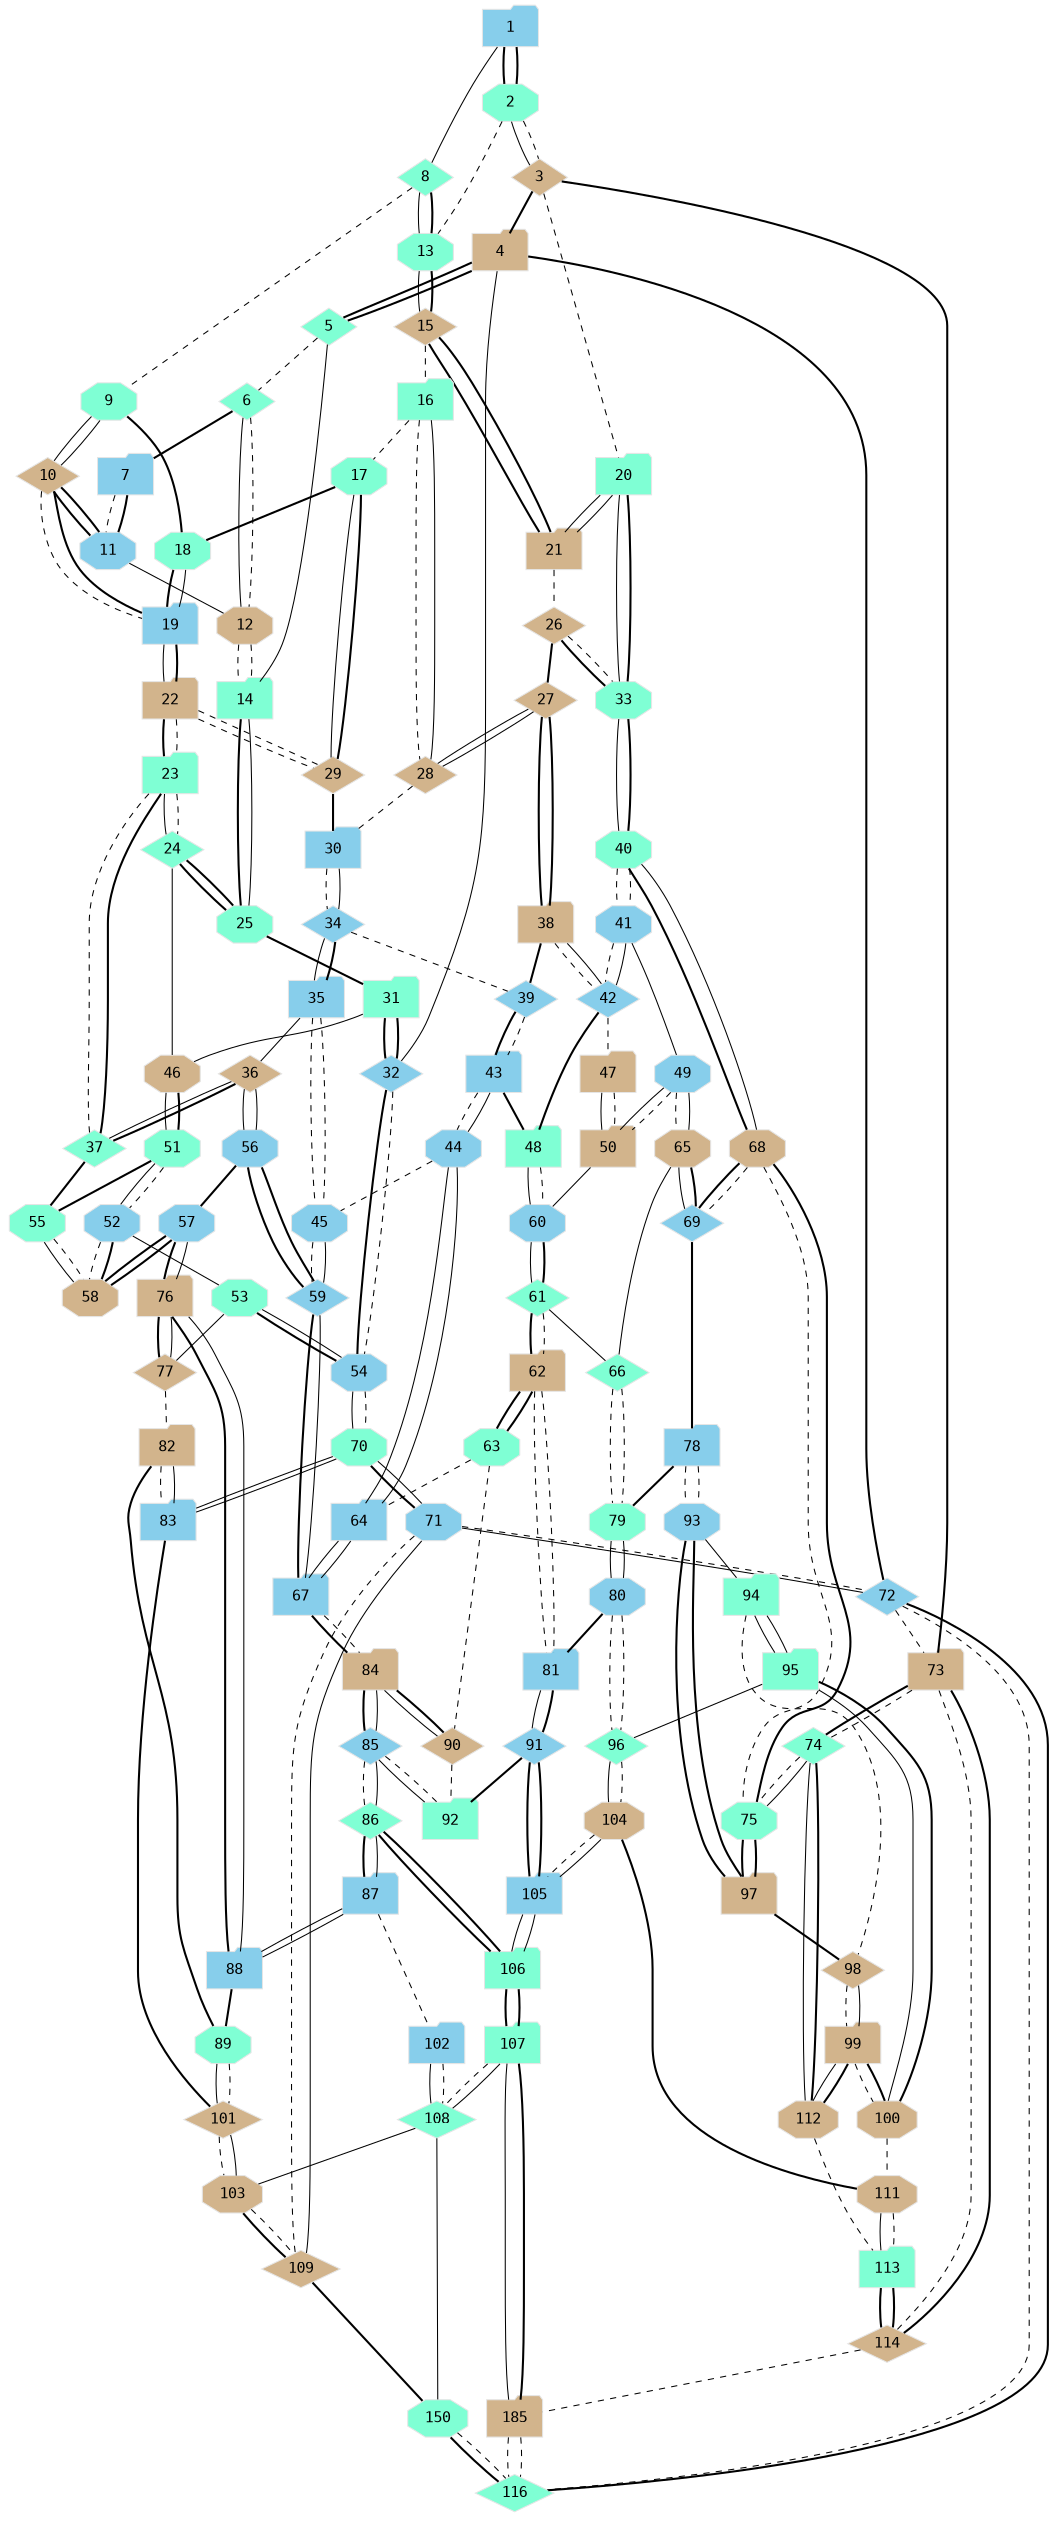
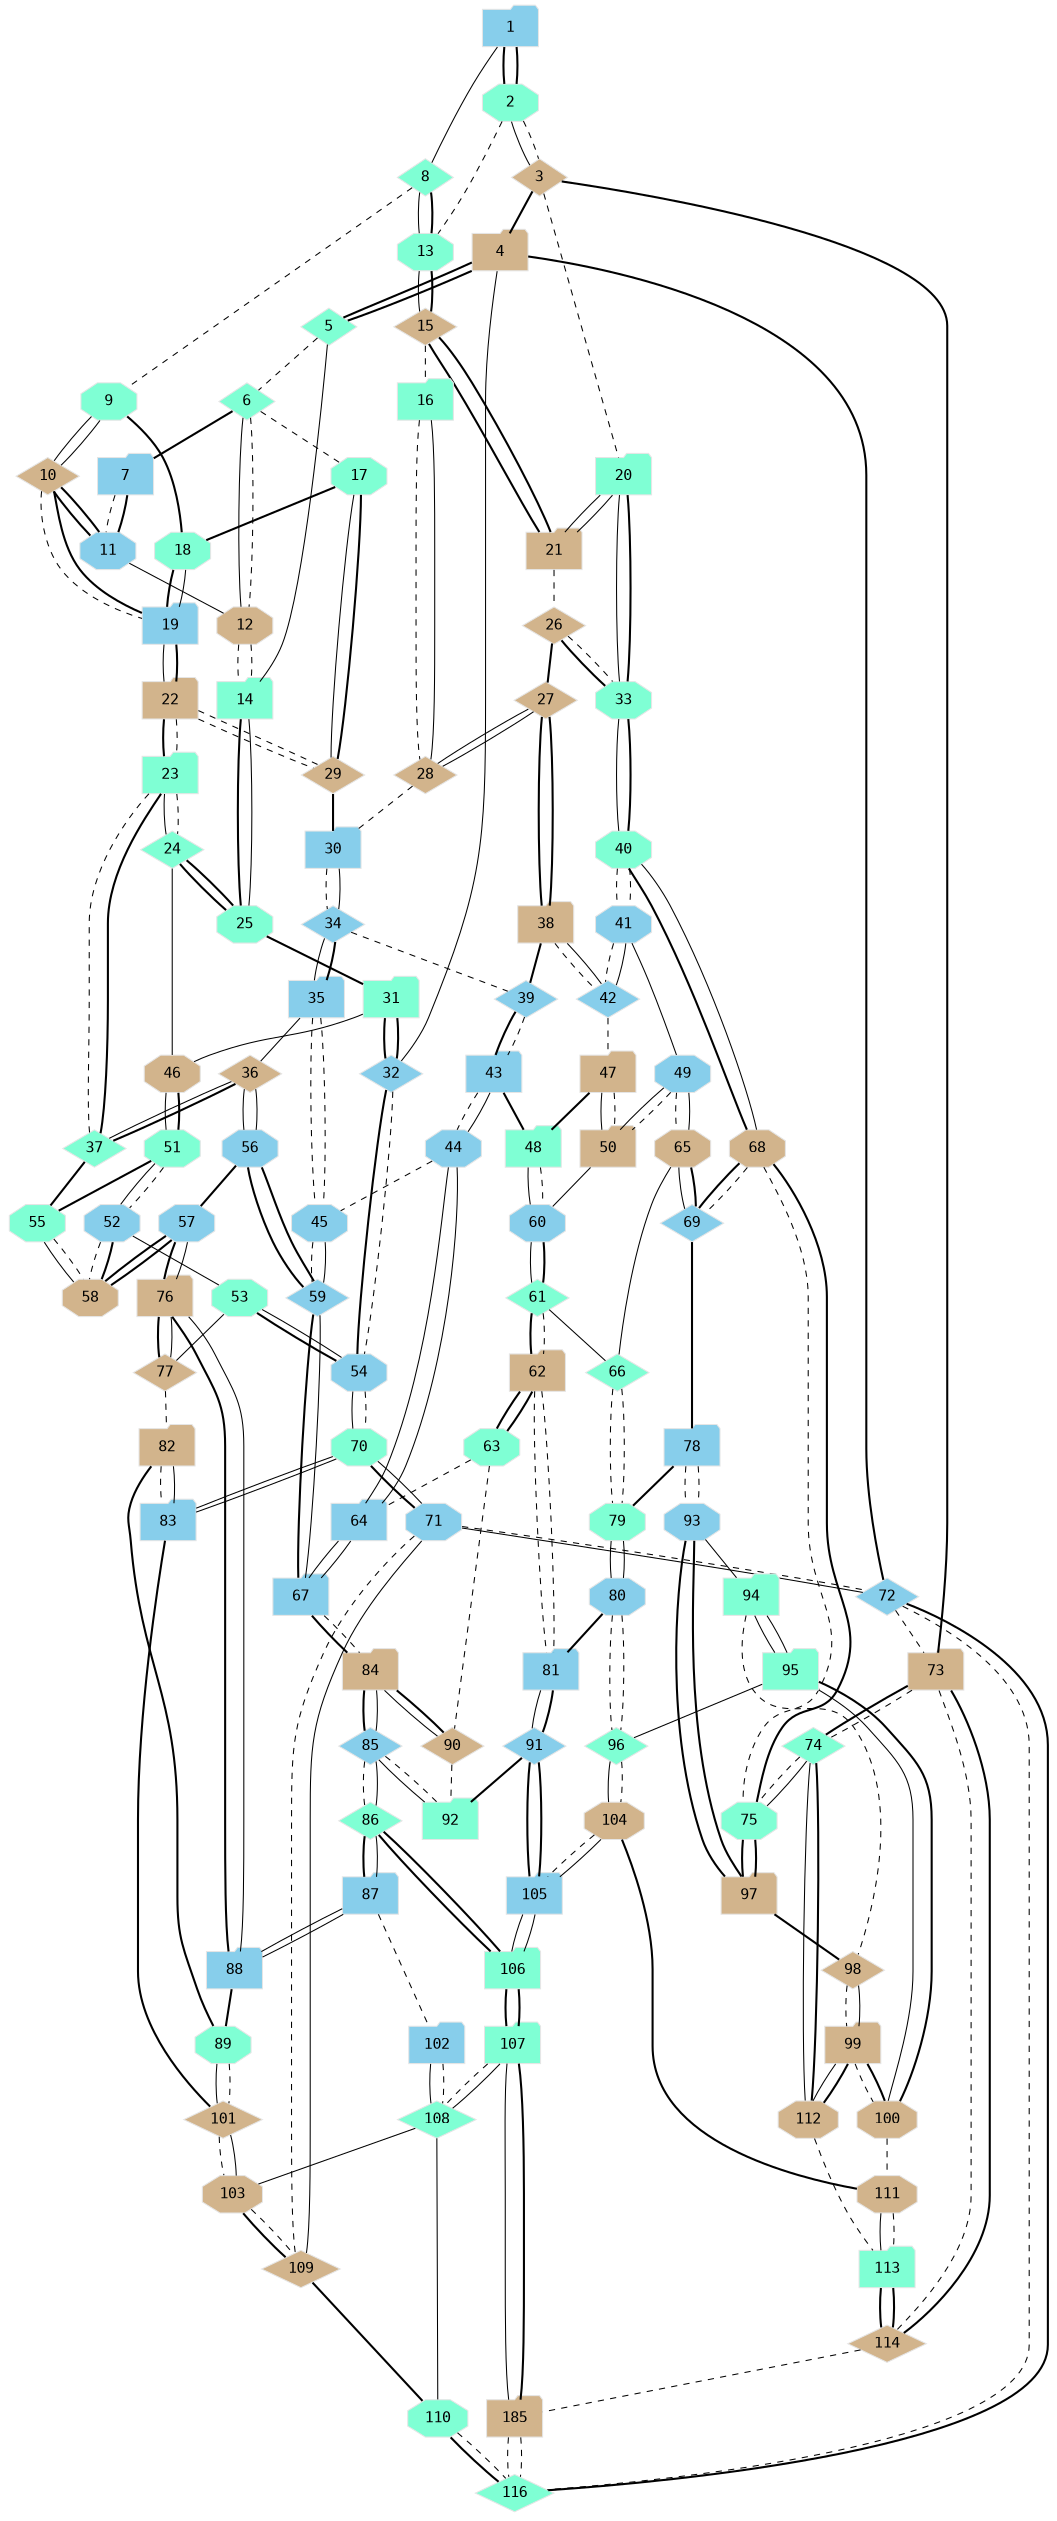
edge "16" -- "17": now "6" -- "17"
edge "42" -- "48": now "47" -- "48"
node "150": label "150" -> "110"
